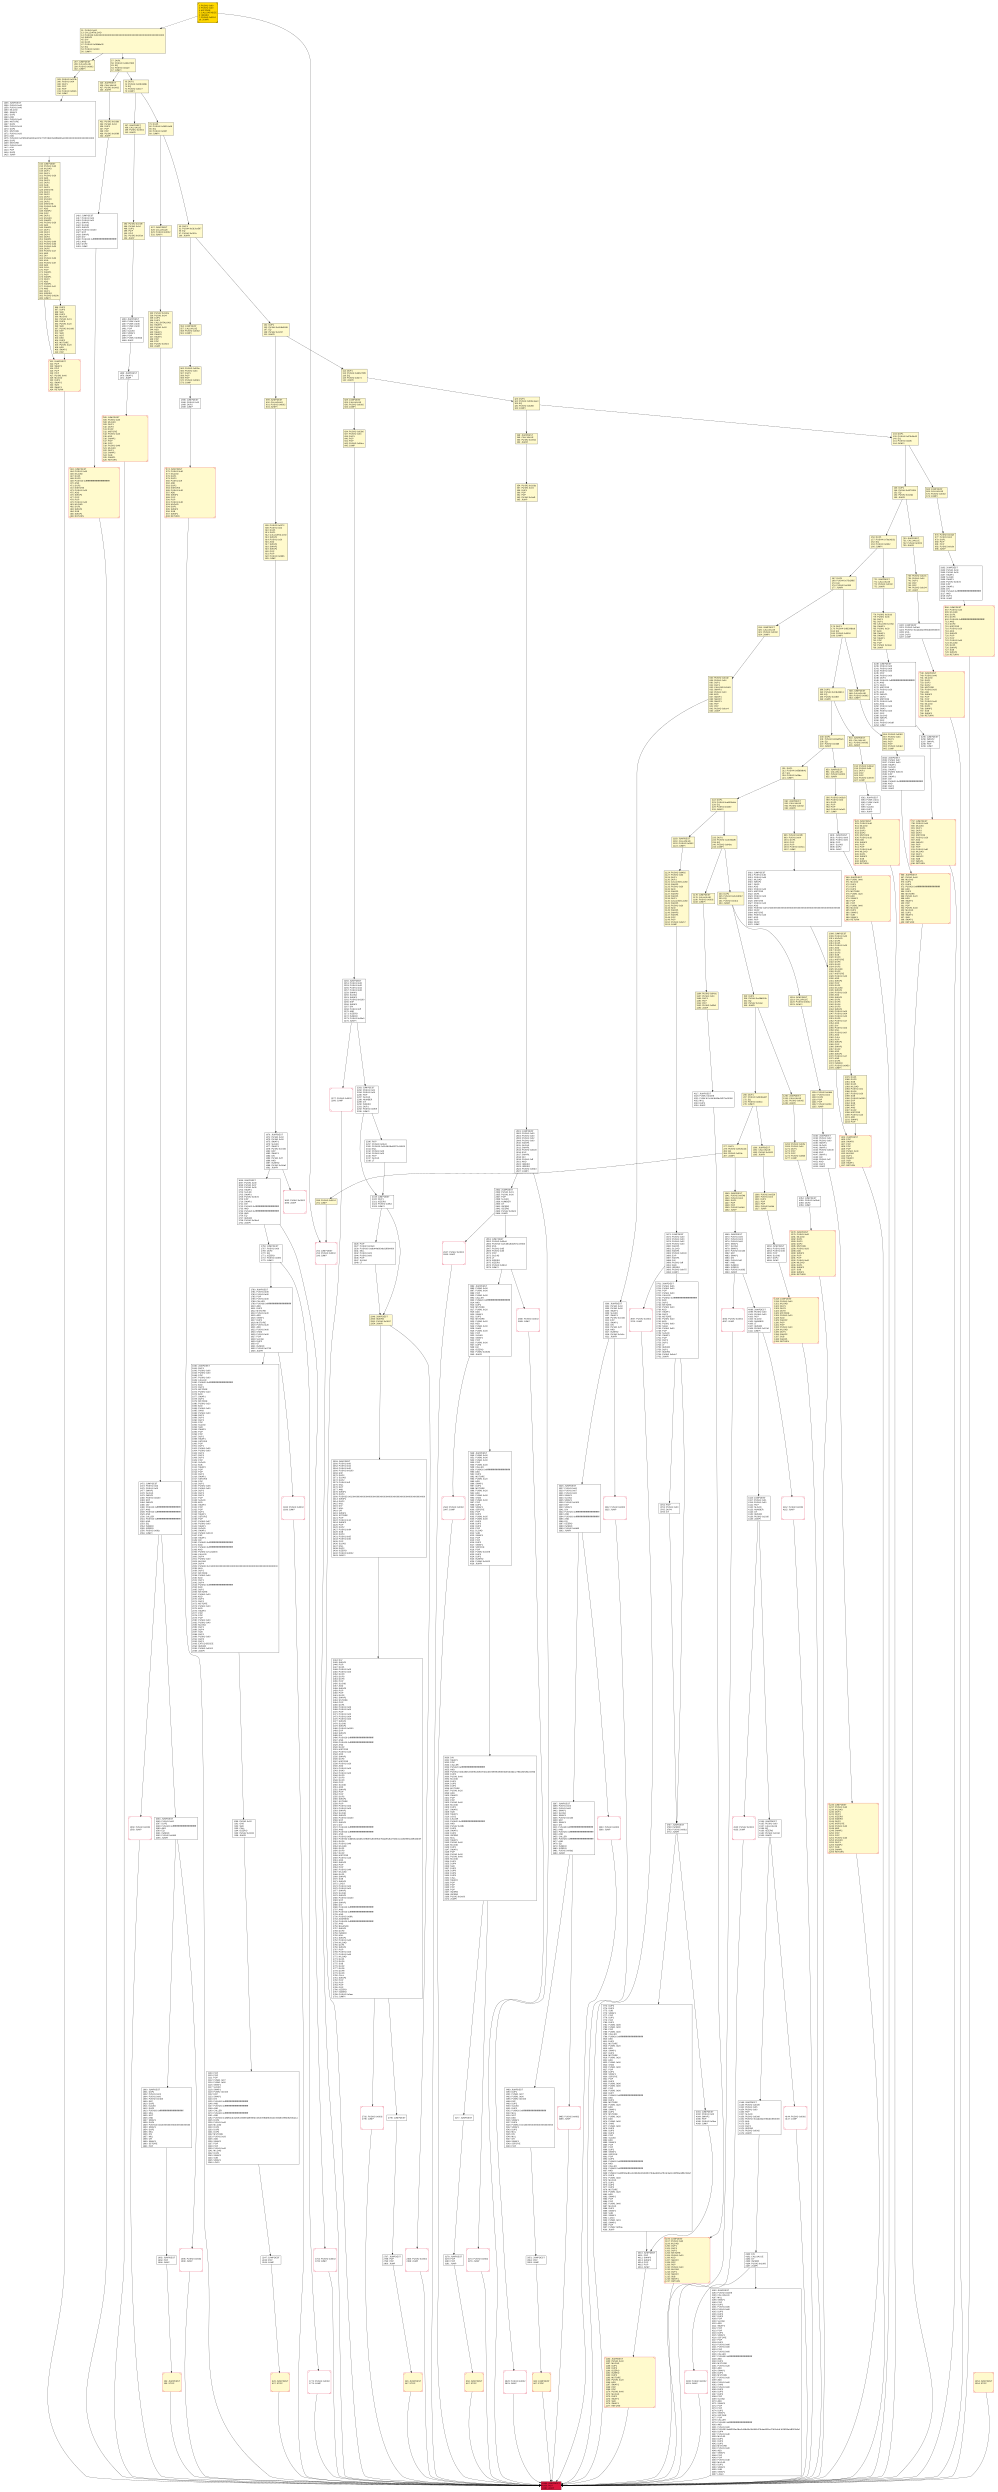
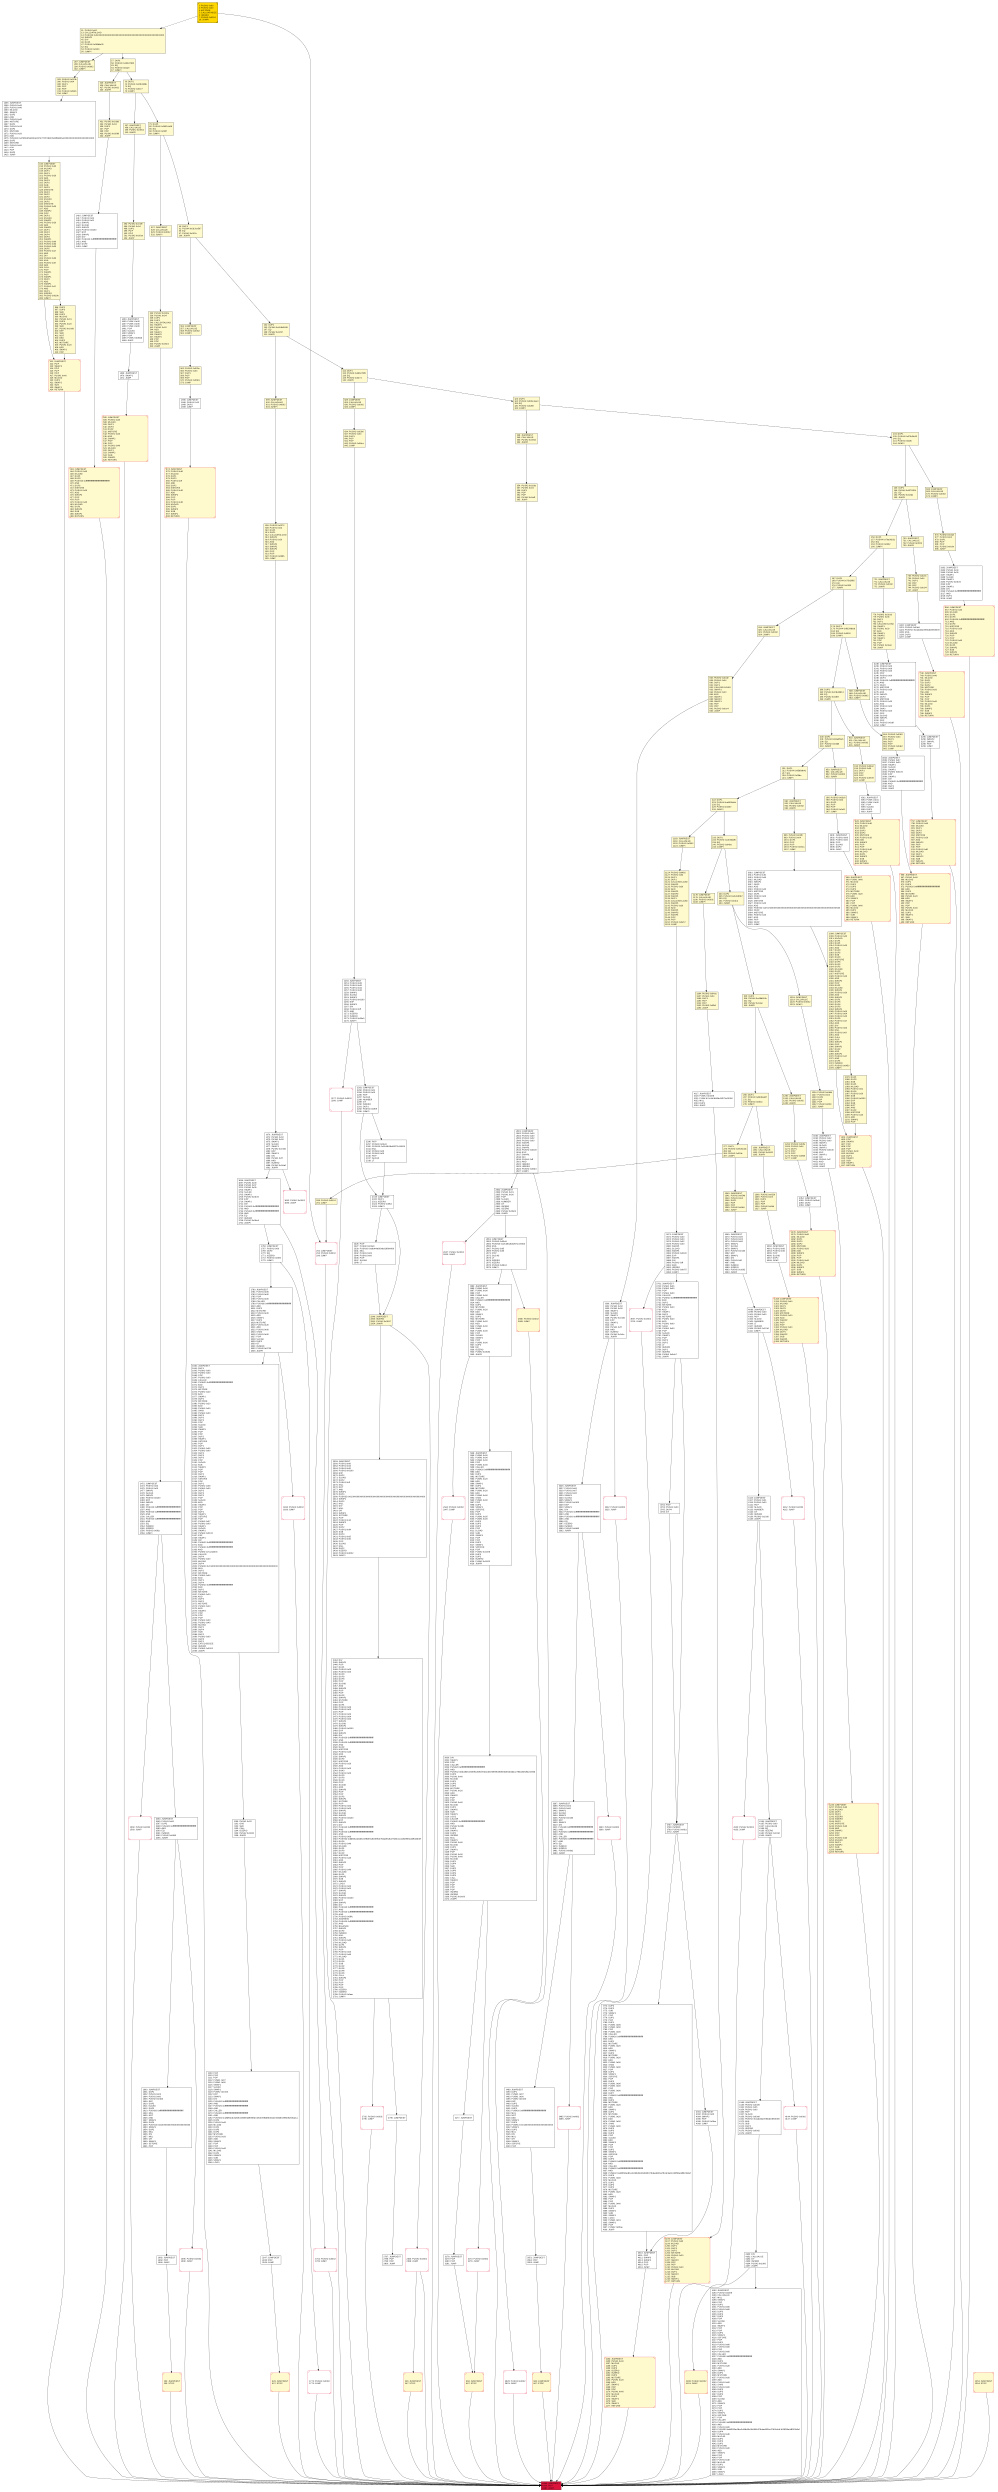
node "2880: PUSH2 0x0002 2883: JUMP": fillcolor white -> lemonchiffon
node "4094: PUSH2 0x0002 4097: JUMP": removed
edge "2797: JUMPDEST 2798: POP 2799: POP 2800: JUMP" -> "646: JUMPDEST 647: STOP": now "2355: PUSH2 0x0002 2358: JUMP" -> "646: JUMPDEST 647: STOP"
node "4188: PUSH2 0x0002 4191: JUMP": fillcolor white -> lemonchiffon
edge "3173: PUSH2 0x0002 3176: JUMP" -> "4358: JUMPDEST 4359: POP 4360: JUMP": now "3173: PUSH2 0x0002 3176: JUMP" -> "666: JUMPDEST 667: STOP"
